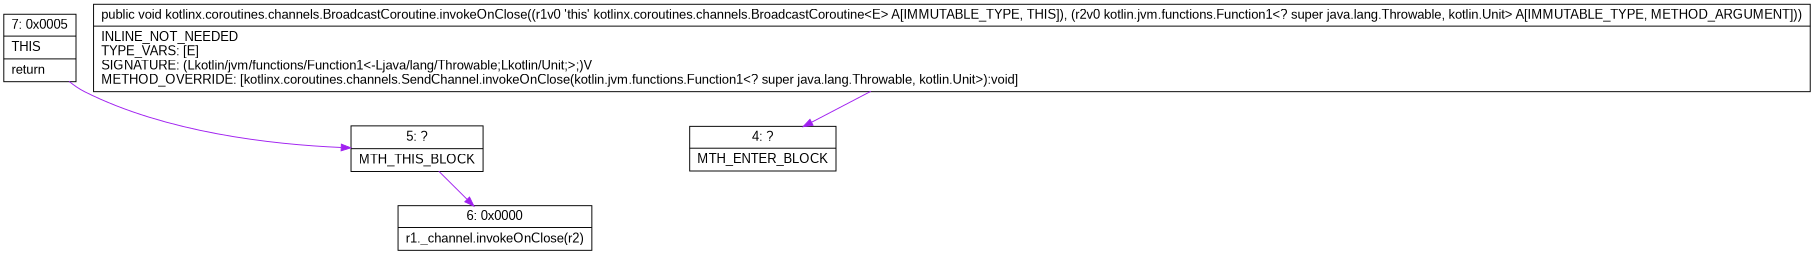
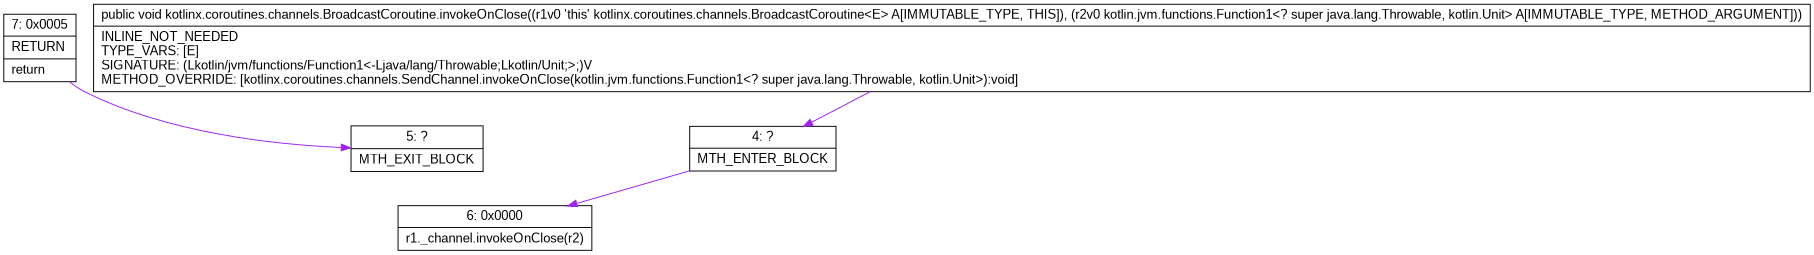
node "7: 0x0005": text "THIS" -> "RETURN"
node "5: ?": text "MTH_THIS_BLOCK" -> "MTH_EXIT_BLOCK"
edge "5: ?" -> "6: 0x0000": now "4: ?" -> "6: 0x0000"
